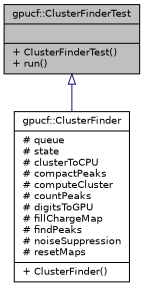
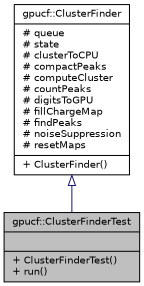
edge "gpucf::ClusterFinder" -> "gpucf::ClusterFinderTest": reversed
